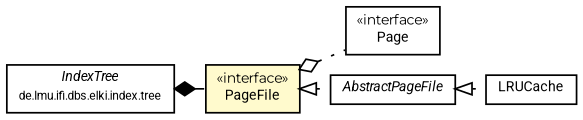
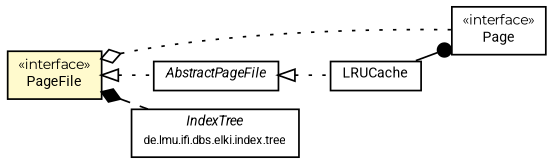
edge "LRUCache" -> "Page": added
edge "PageFile" -> "IndexTree": reversed
